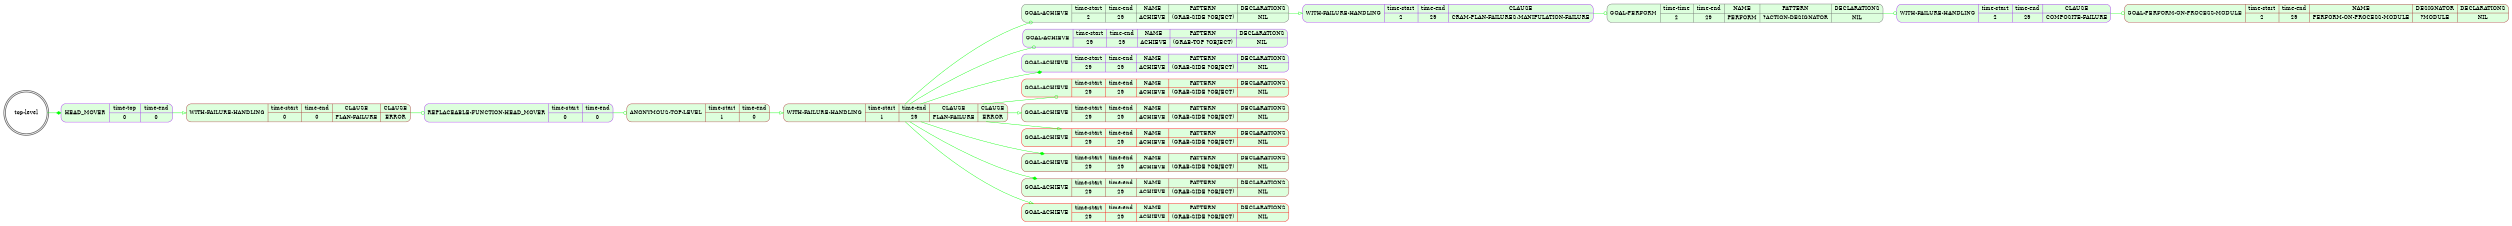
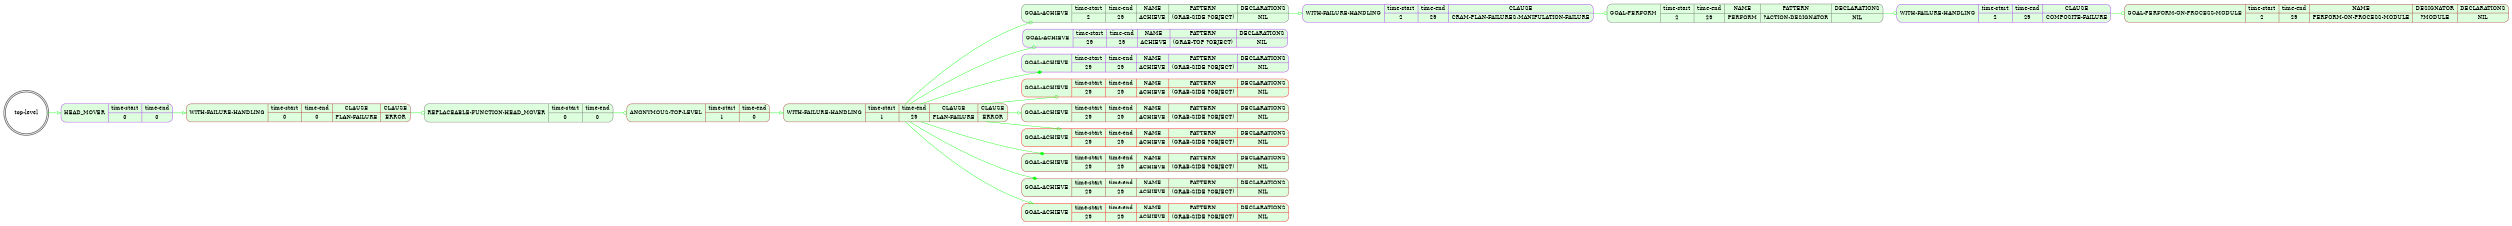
node "GOAL-PERFORM": text "time-time" -> "time-start"
node "HEAD_MOVER": text "time-top" -> "time-start"
edge "top-level" -> "HEAD_MOVER": arrowhead diamond -> onormal
node "REPLACEABLE-FUNCTION-HEAD_MOVER": color purple -> gray40
